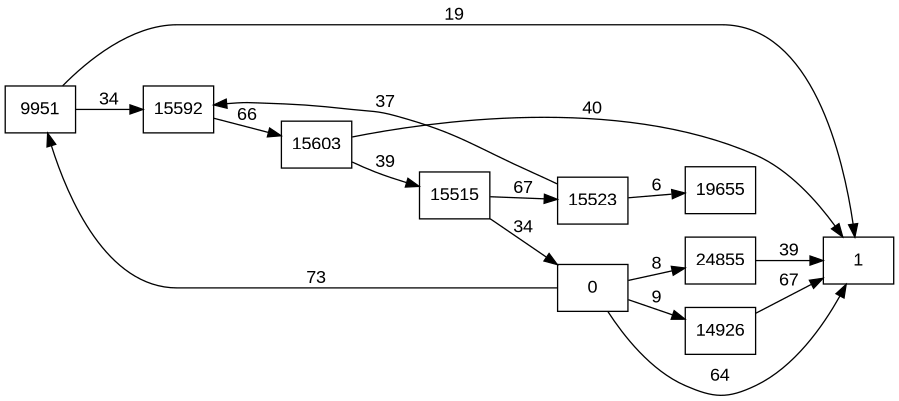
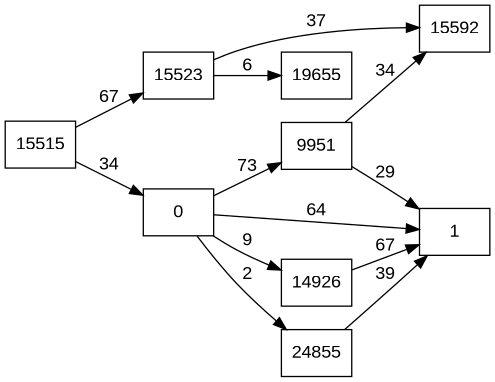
edge "9951" -> "1": label "19" -> "29"
node "15603": removed
edge "0" -> "24855": label "8" -> "2"
